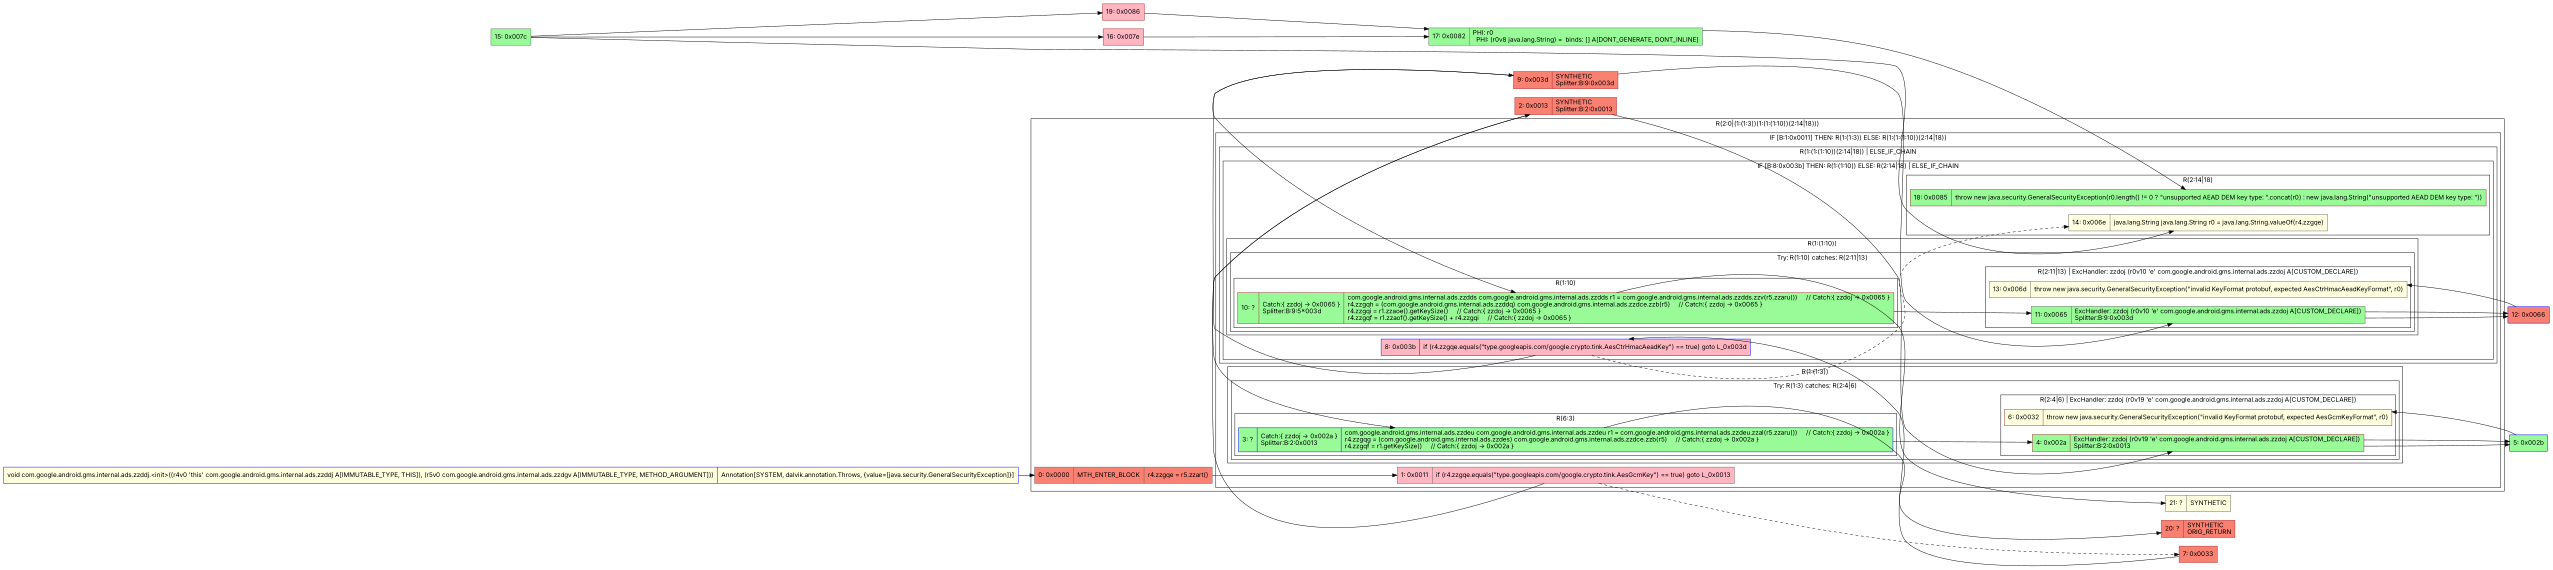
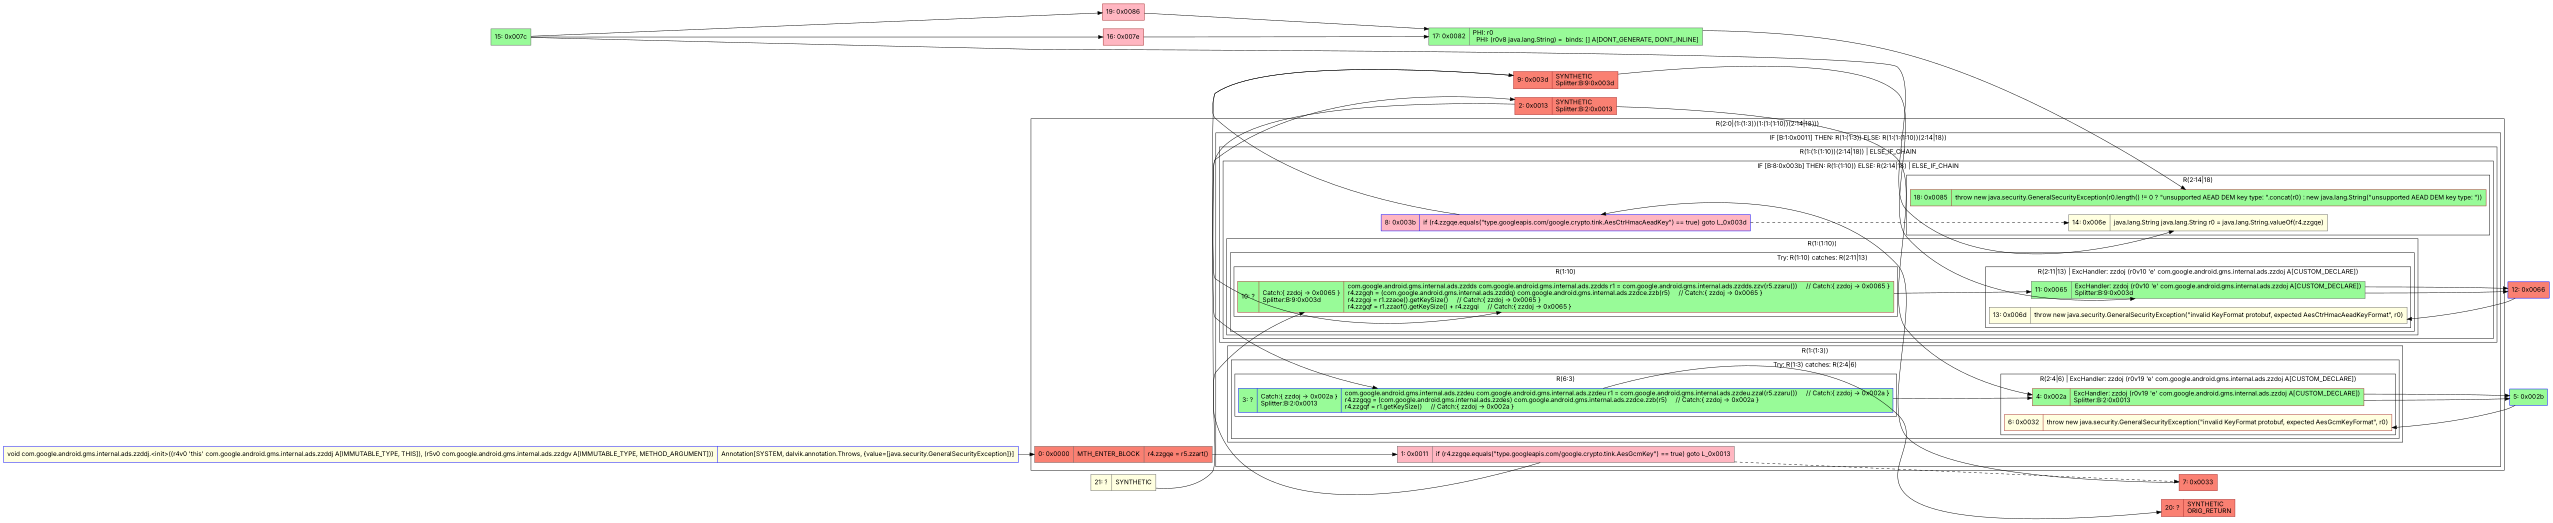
node "10: ?": text "Splitter:B:9:5x003d" -> "Splitter:B:9:0x003d"
edge "10: ?" -> "21: ?": reversed
